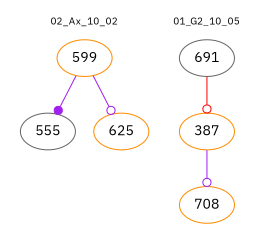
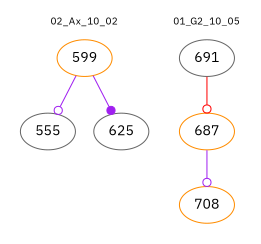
edge "599" -> "555": arrowhead dot -> odot
edge "599" -> "625": arrowhead odot -> dot
node "625": color darkorange -> gray40
node "387": label "387" -> "687"
